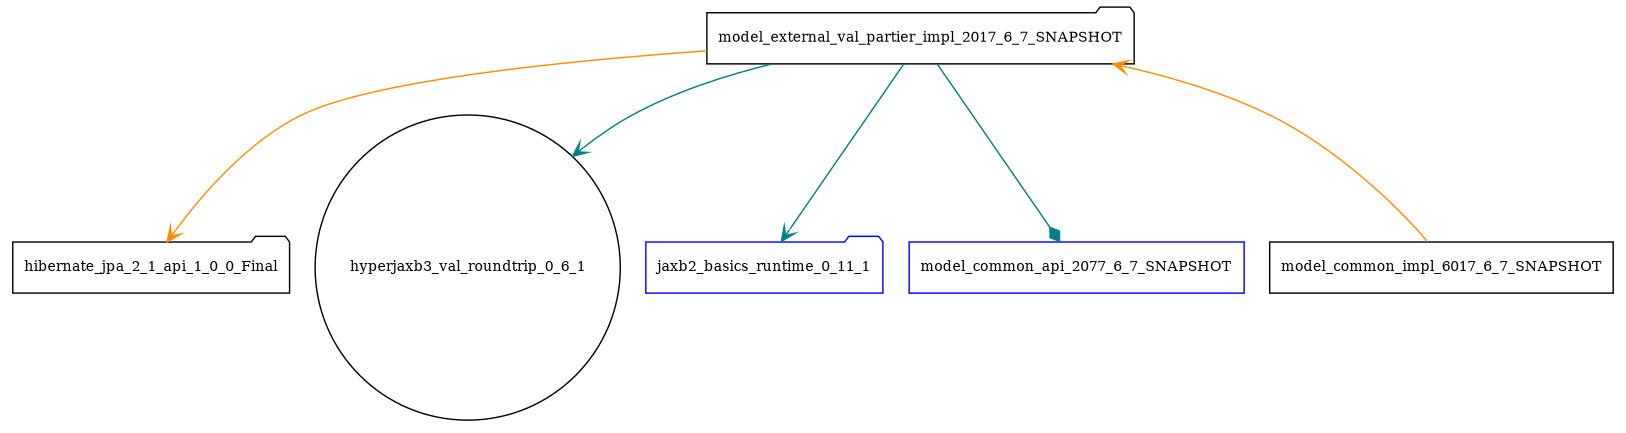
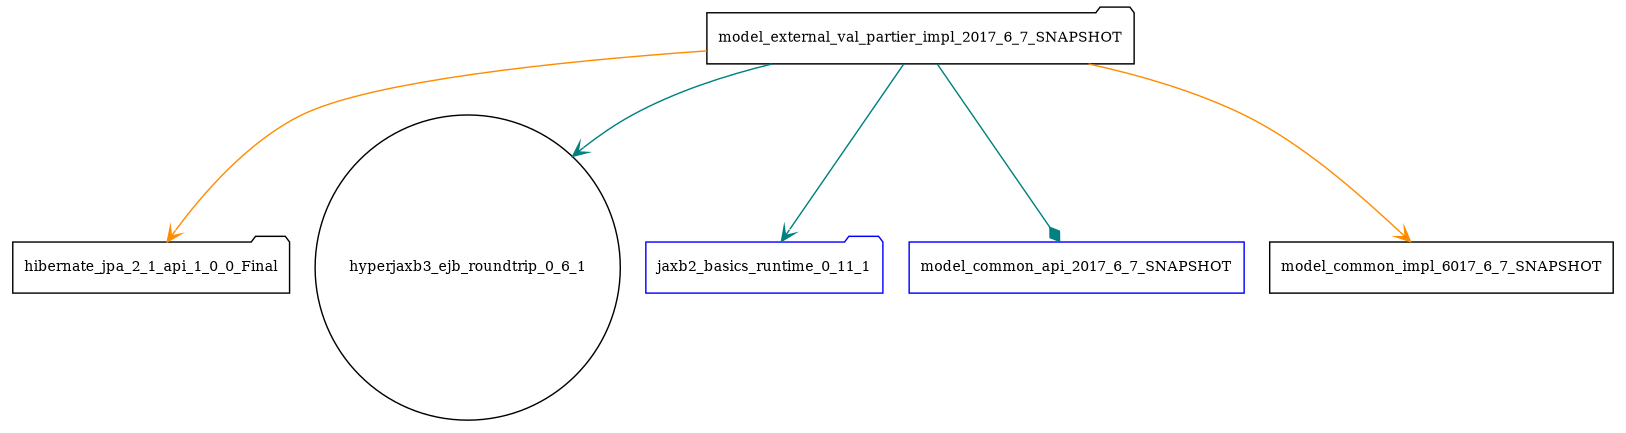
edge "model_common_impl_6017_6_7_SNAPSHOT" -> "model_external_val_partier_impl_2017_6_7_SNAPSHOT": reversed
node "hyperjaxb3_val_roundtrip_0_6_1": label "hyperjaxb3_val_roundtrip_0_6_1" -> "hyperjaxb3_ejb_roundtrip_0_6_1"
node "model_common_api_2077_6_7_SNAPSHOT": label "model_common_api_2077_6_7_SNAPSHOT" -> "model_common_api_2017_6_7_SNAPSHOT"
